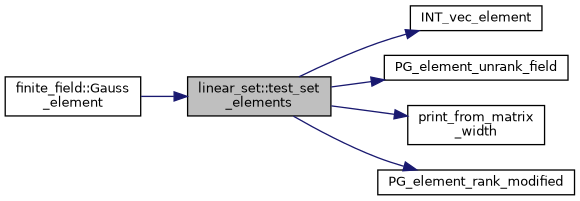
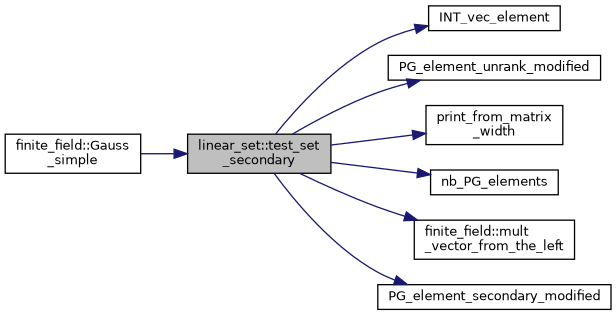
node "PG_element_unrank_field": label "PG_element_unrank_field" -> "PG_element_unrank_modified"
node "finite_field::Gauss _element": label "finite_field::Gauss _element" -> "finite_field::Gauss _simple"
node "linear_set::test_set _elements": label "linear_set::test_set _elements" -> "linear_set::test_set _secondary"
node "PG_element_rank_modified": label "PG_element_rank_modified" -> "PG_element_secondary_modified"
node "nb_PG_elements": added
node "finite_field::mult _vector_from_the_left": added
